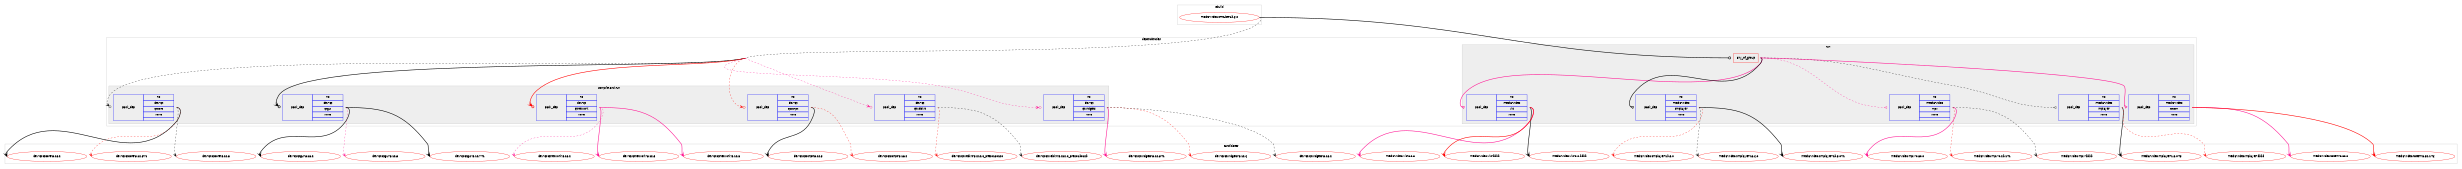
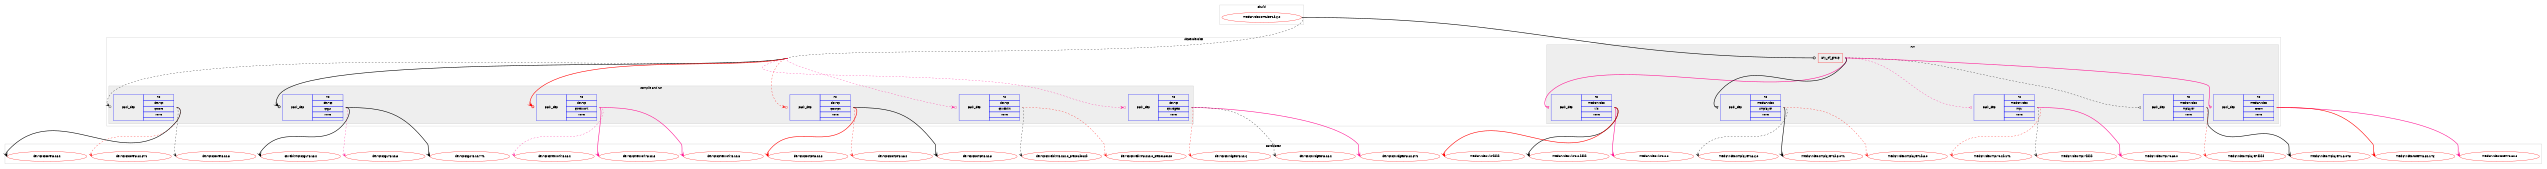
node "dev-qt/qtgui-5.13.2": label "dev-qt/qtgui-5.13.2" -> "qtwebkit-qt/qtgui-5.13.2"
node "dev-qt/qtscript-5.12.3": added
